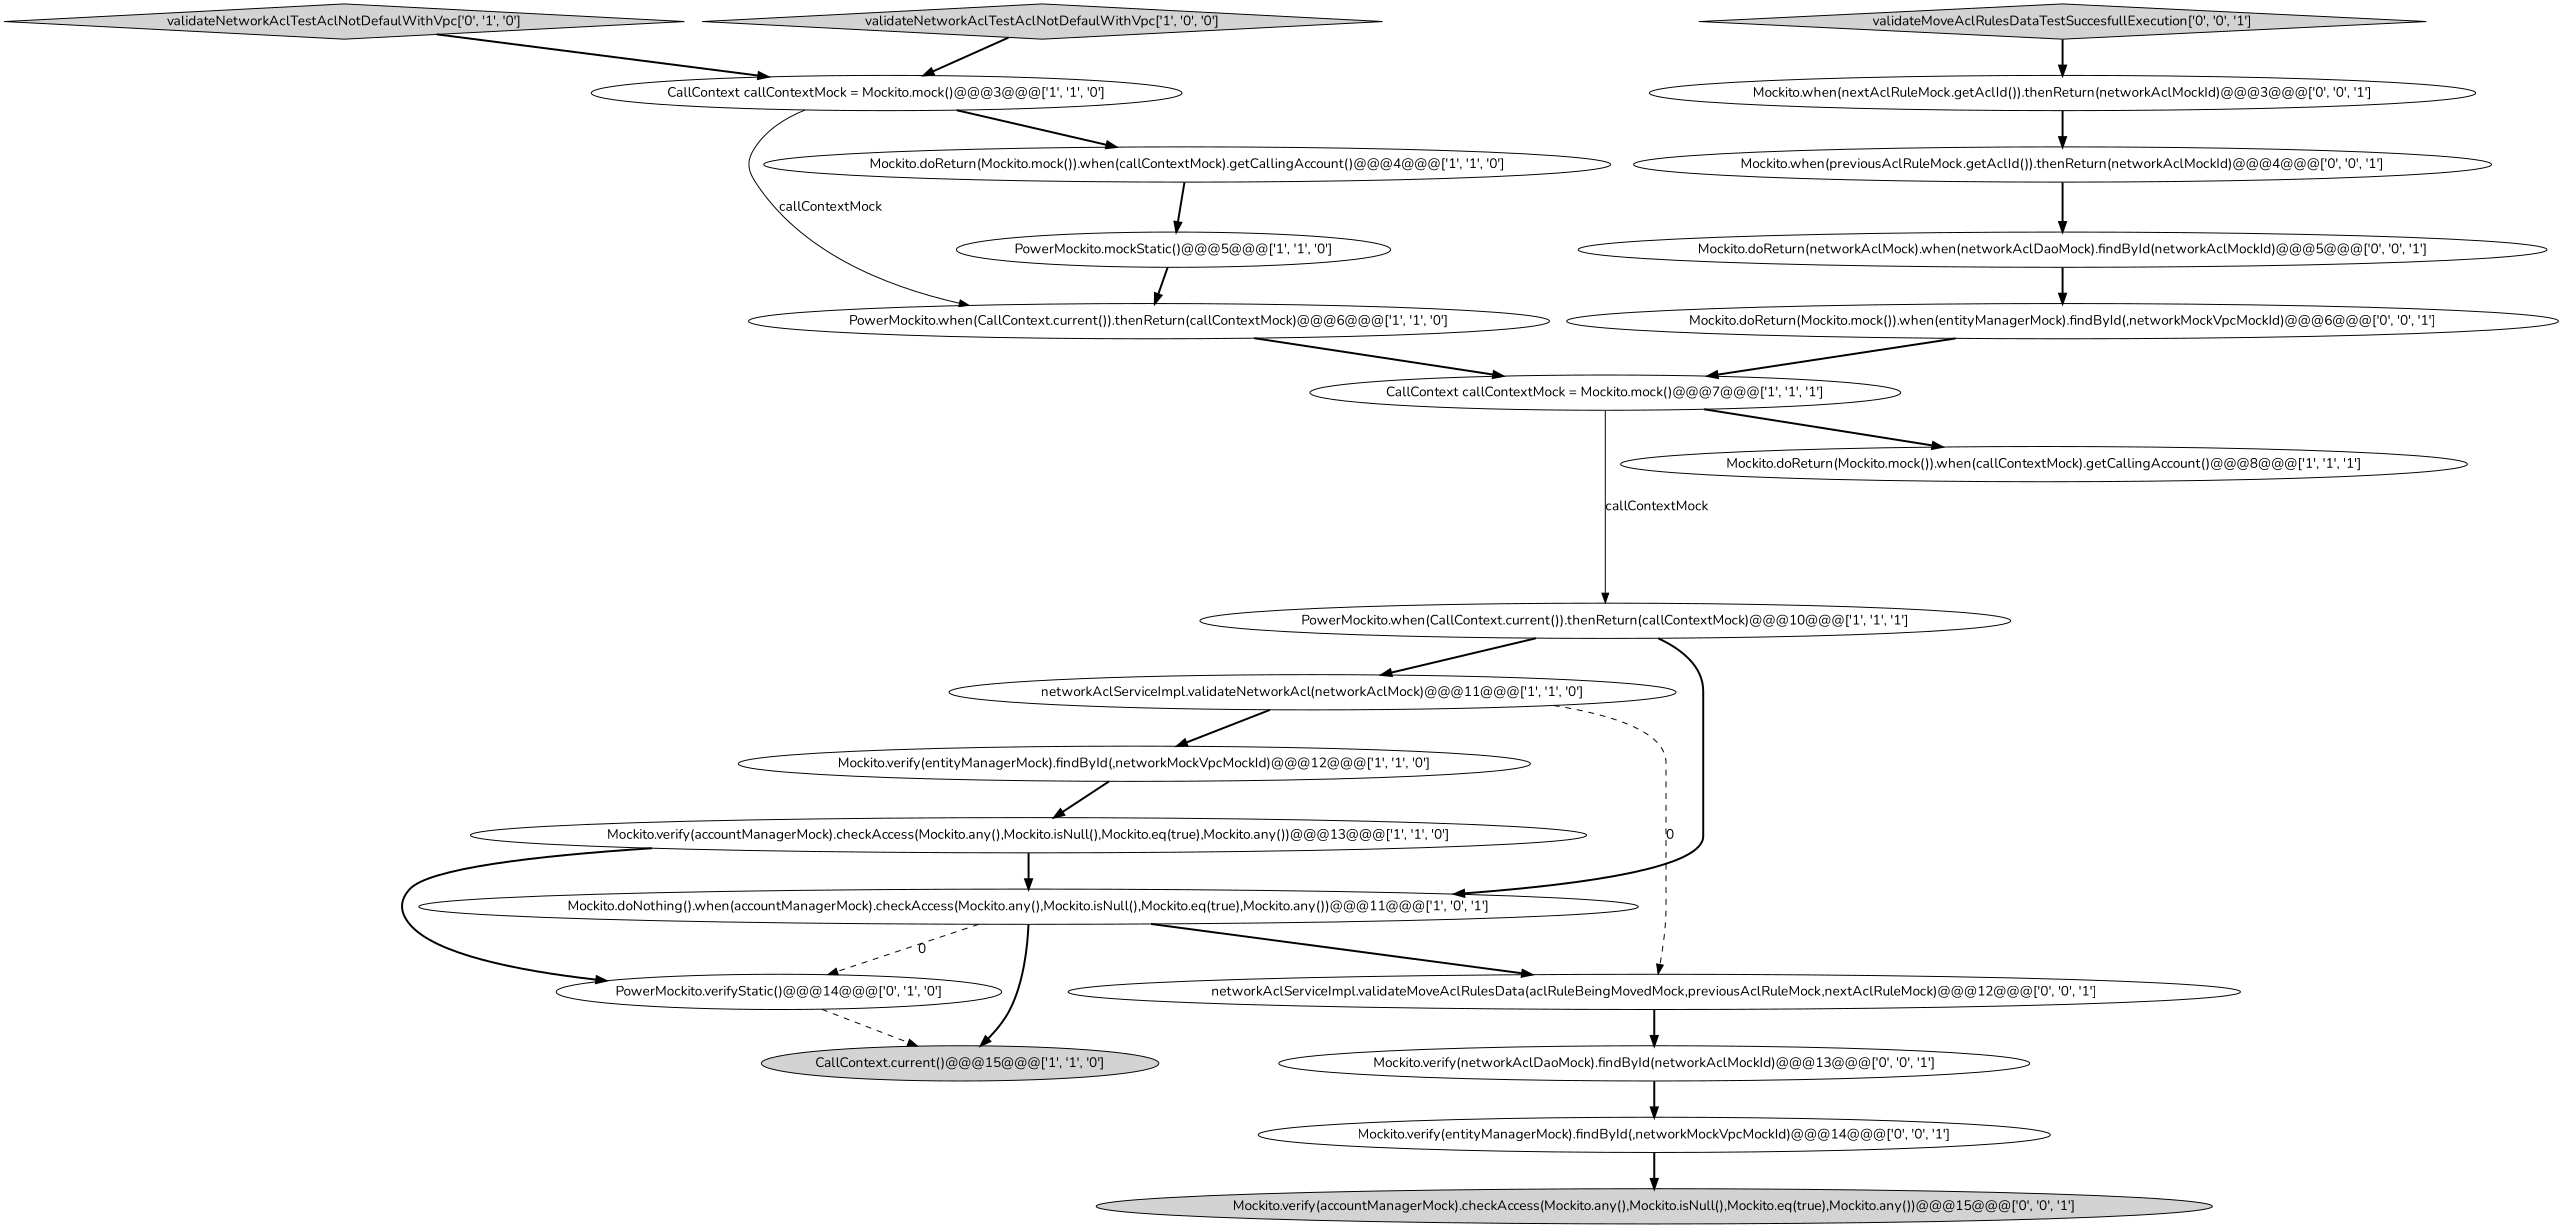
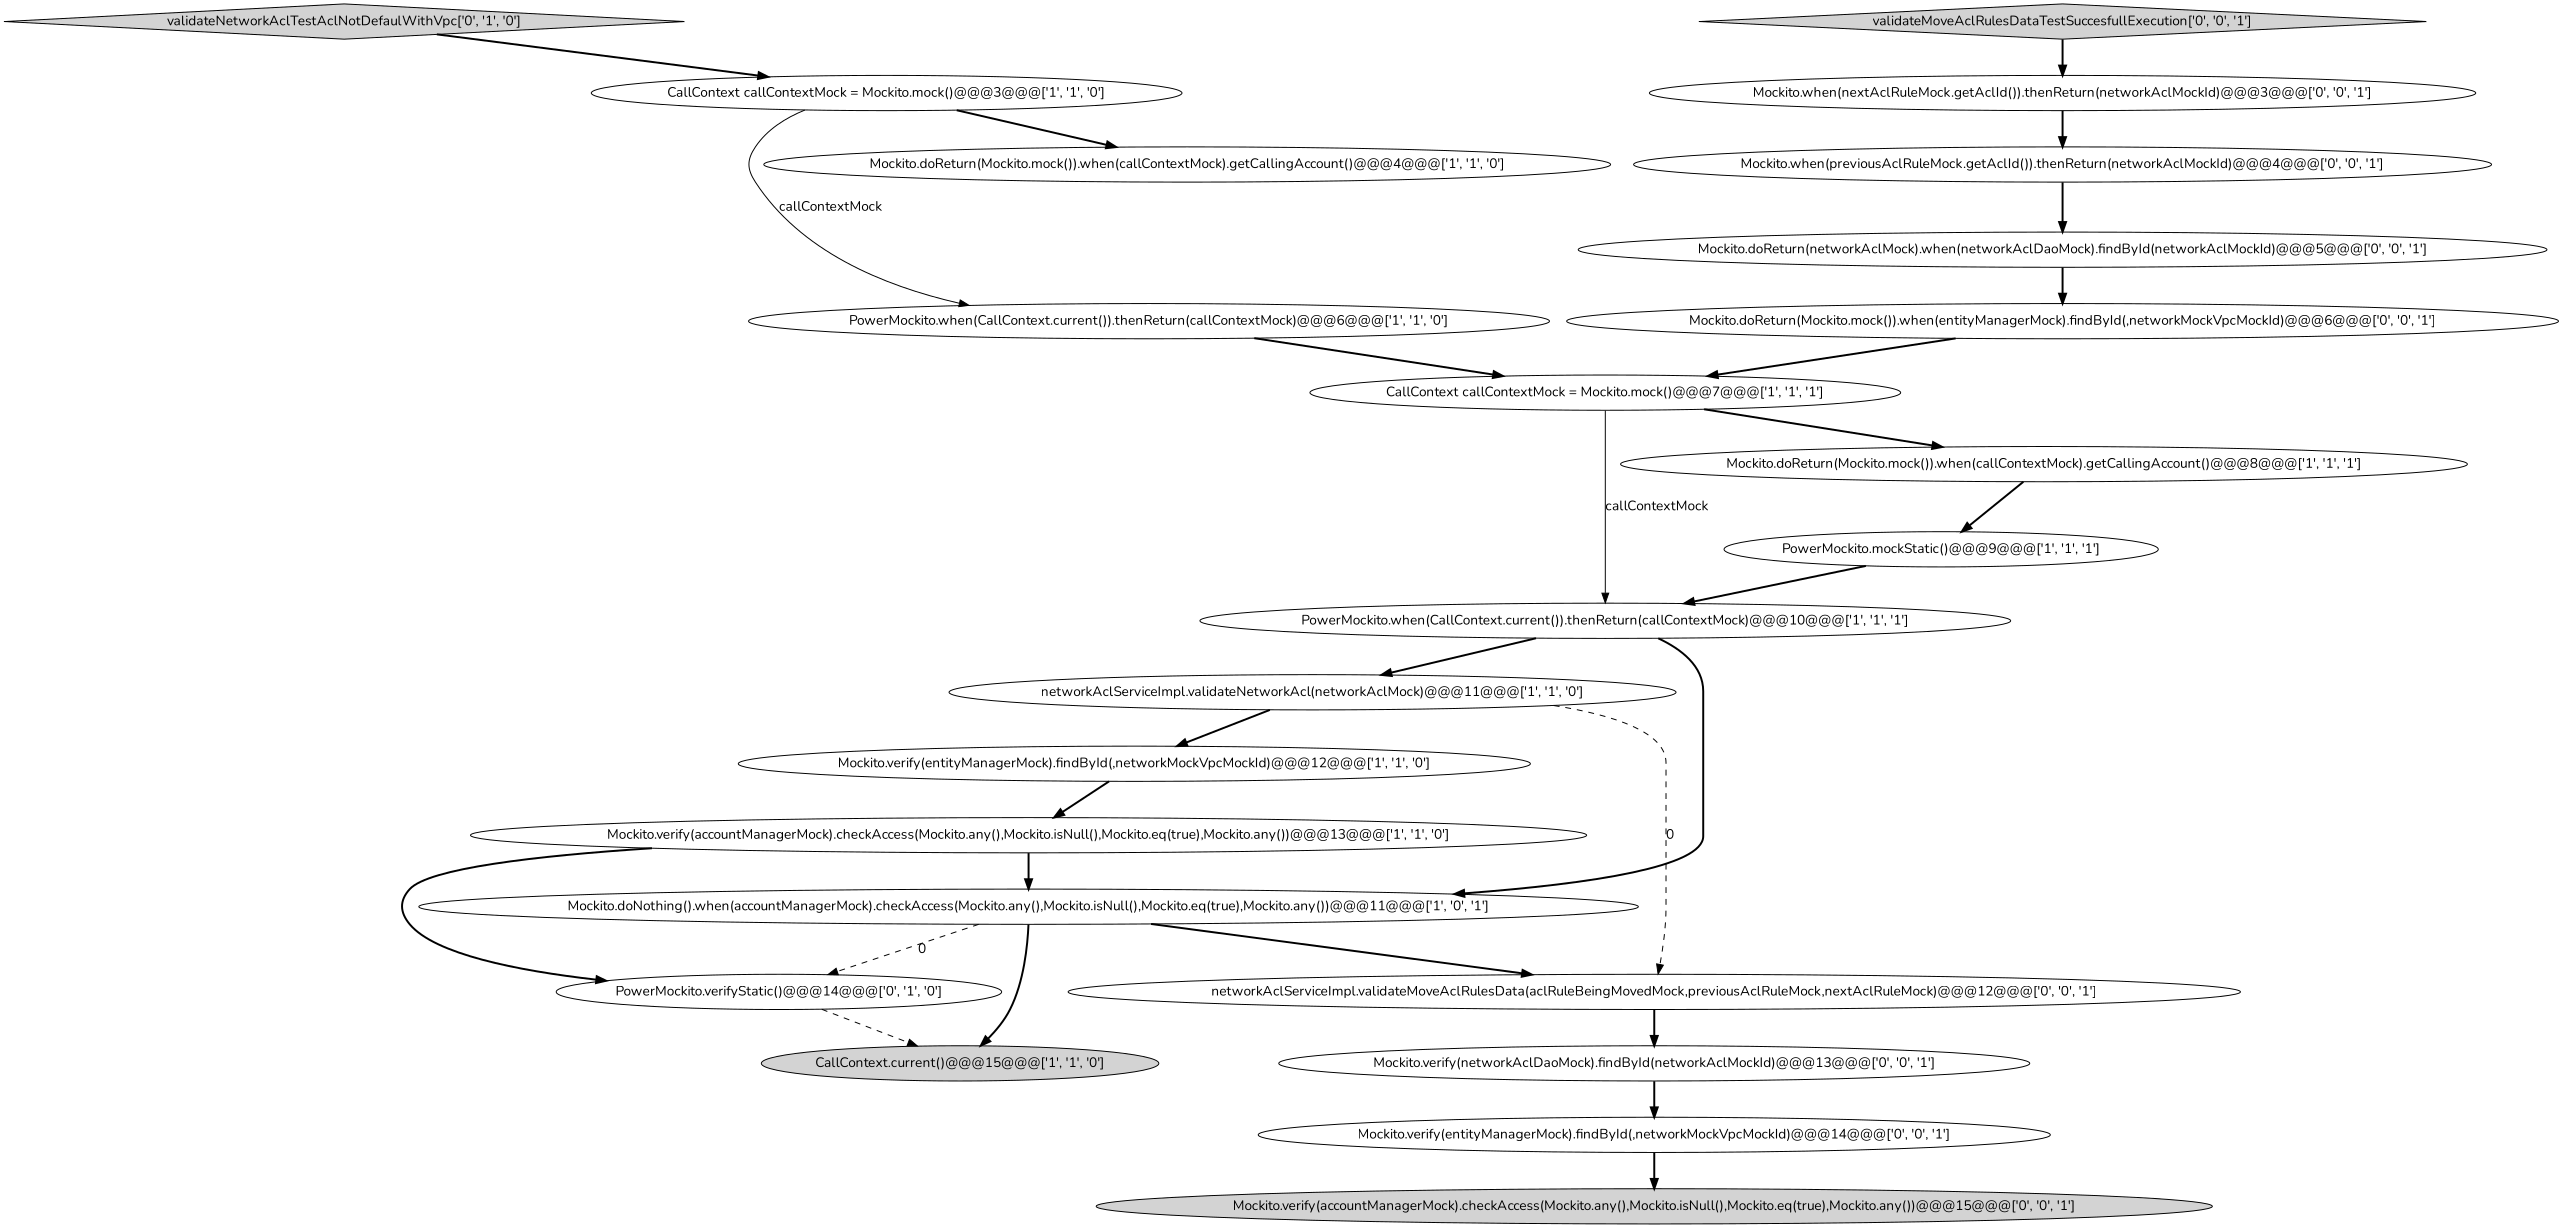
node "validateNetworkAclTestAclNotDefaulWithVpc['1', '0', '0']": removed
node "PowerMockito.mockStatic()@@@5@@@['1', '1', '0']": removed
node "PowerMockito.mockStatic()@@@9@@@['1', '1', '1']": added
